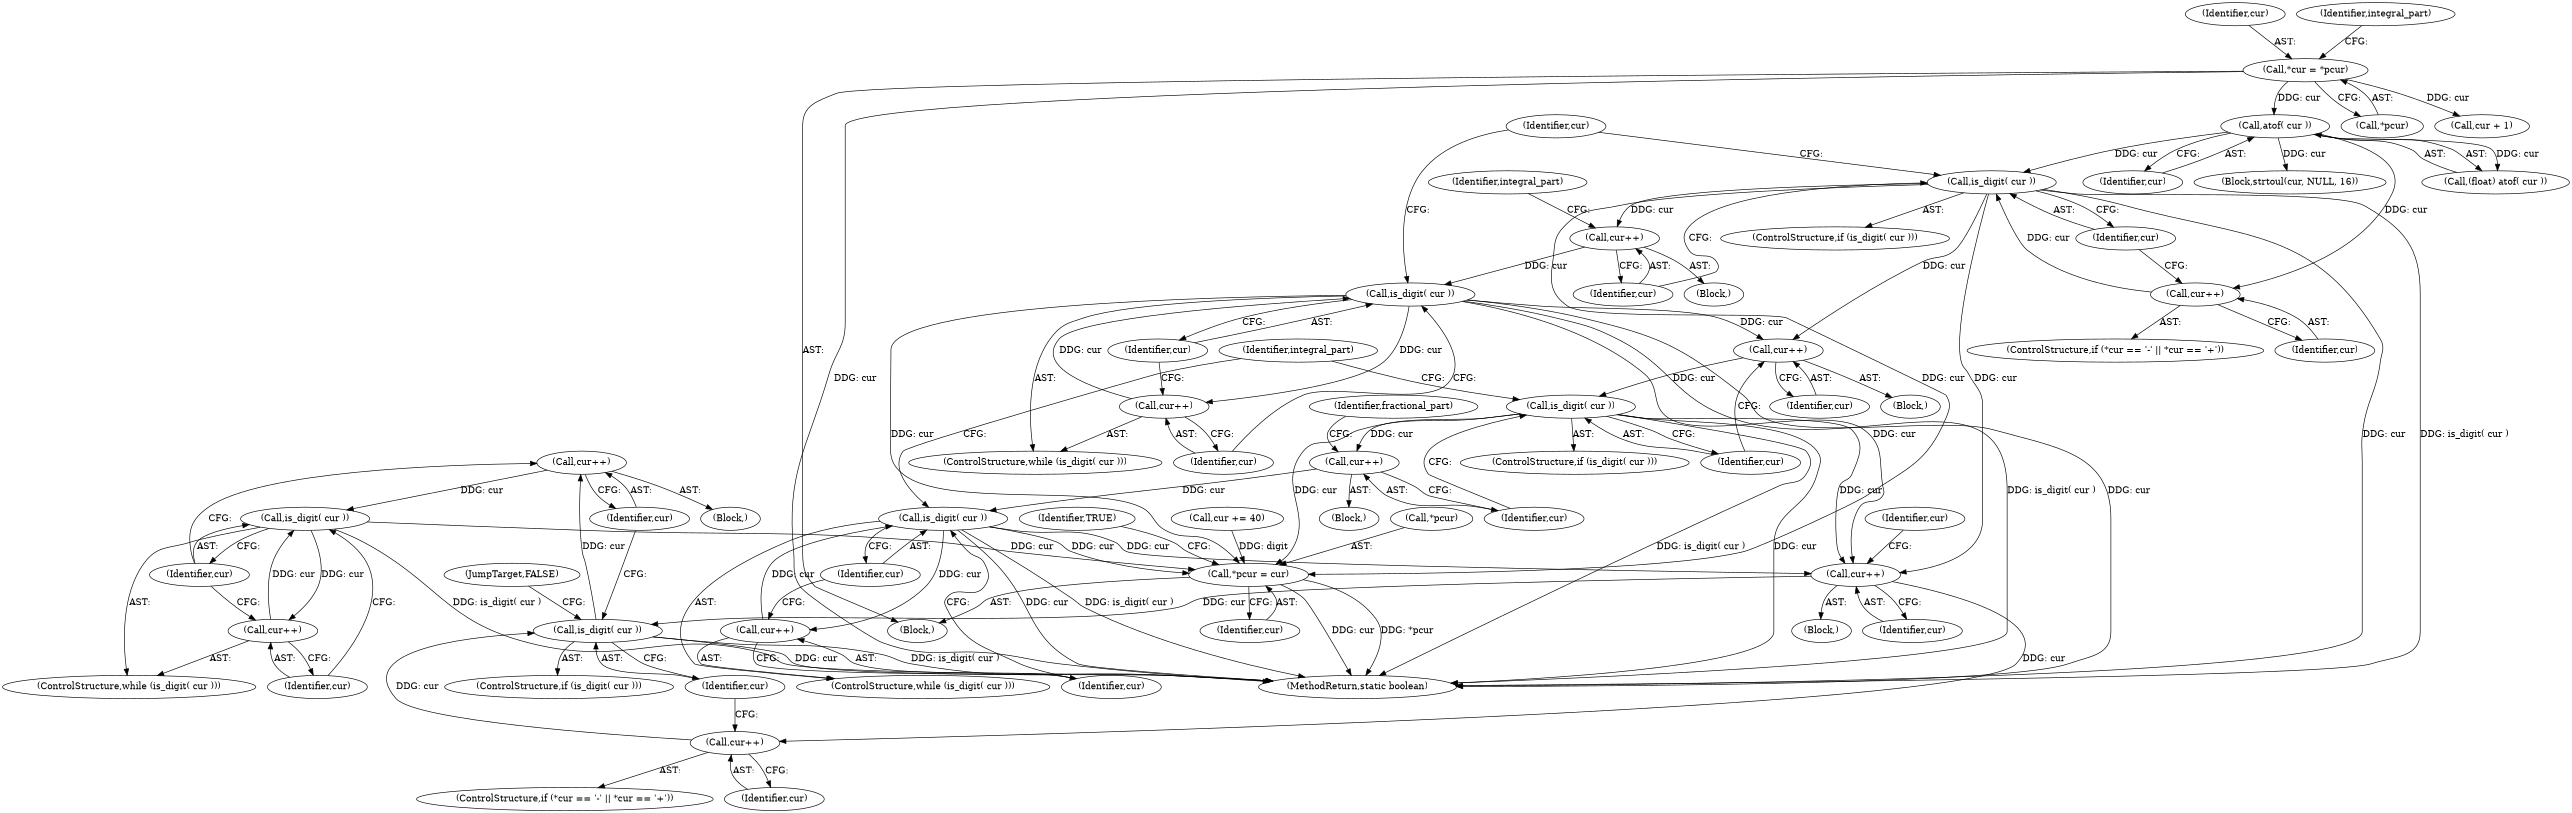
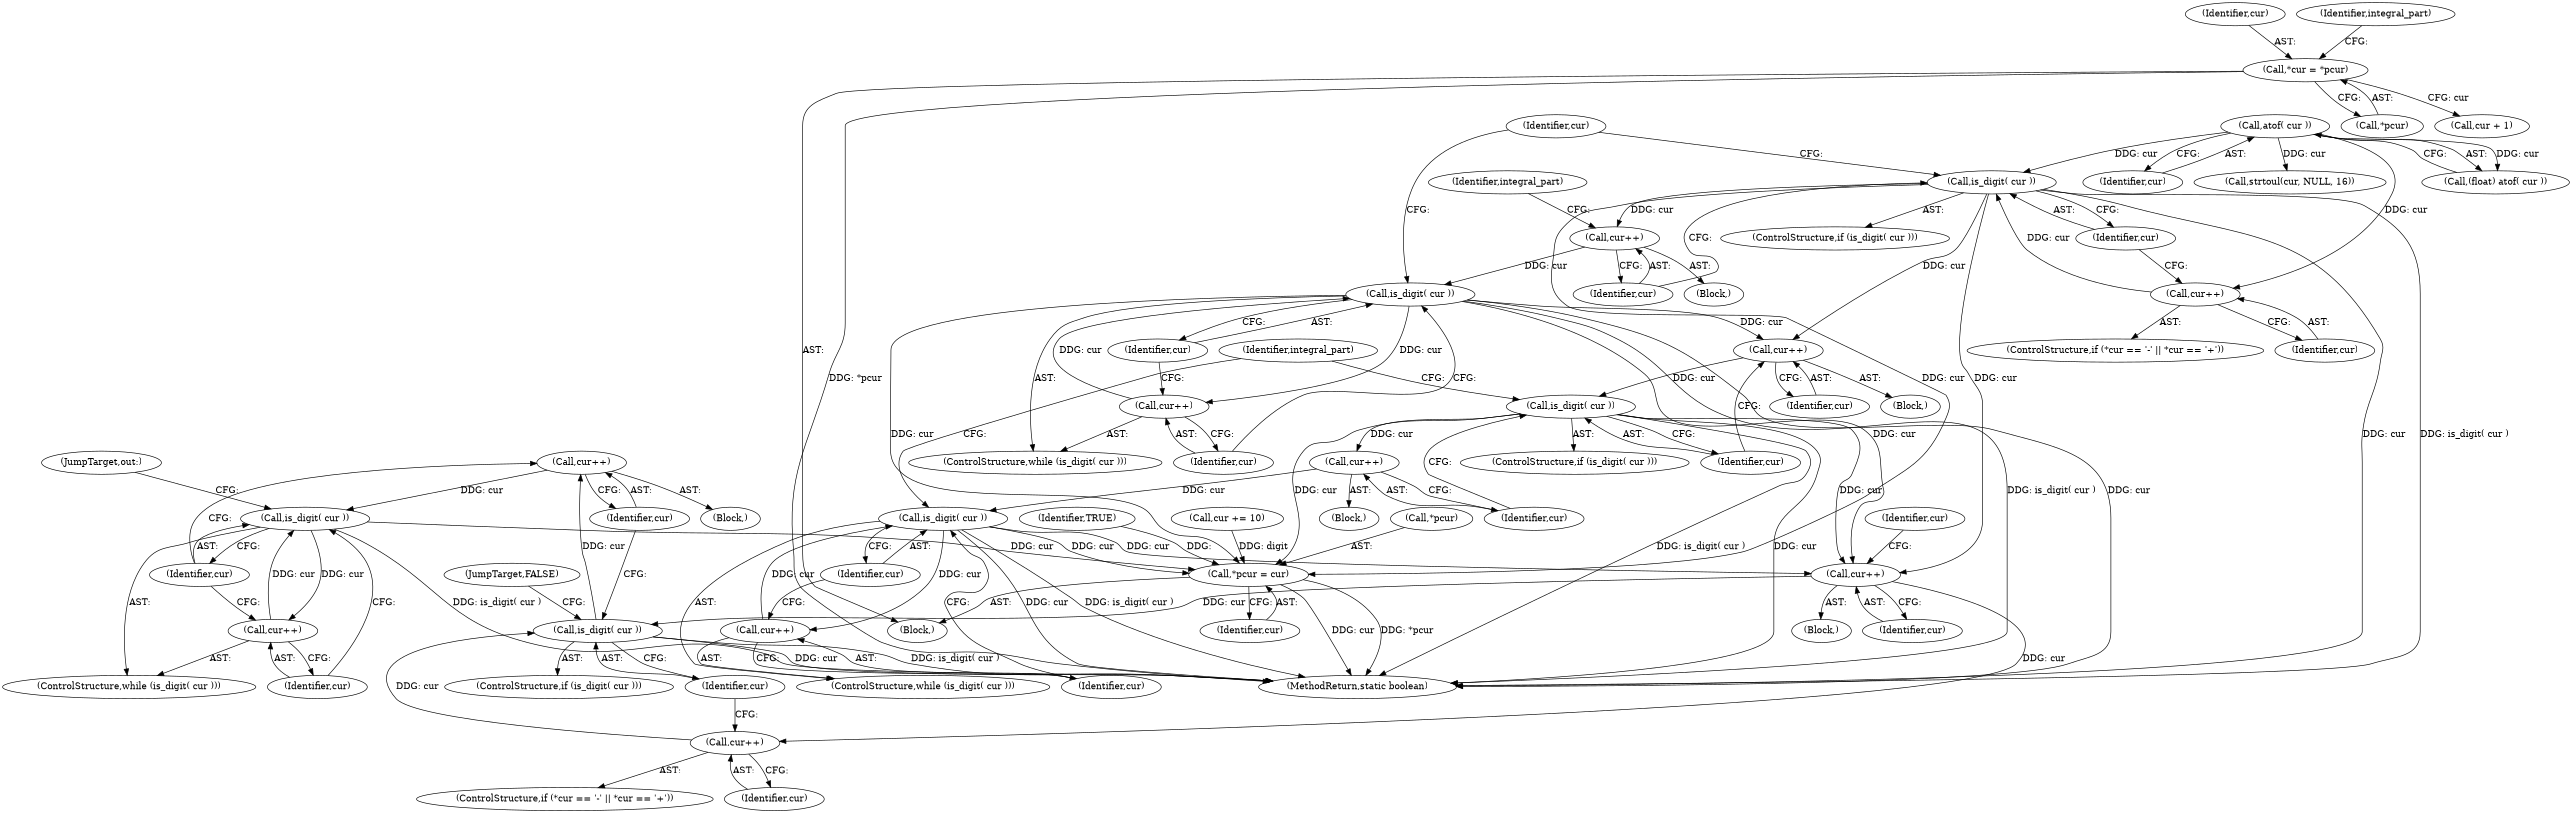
edge "(Call,*cur = *pcur)" -> "(Call,atof( cur ))": removed, label "DDG: cur"
edge "(Call,*cur = *pcur)" -> "(Call,cur + 1)": label "DDG: cur" -> "CFG: cur"
edge "(Call,(float) atof( cur ))" -> "(Call,atof( cur ))": label "AST: " -> "CFG: "
node "(Block,strtoul(cur, NULL, 16))": label "(Block,strtoul(cur, NULL, 16))" -> "(Call,strtoul(cur, NULL, 16))"
edge "(Call,*cur = *pcur)" -> "(MethodReturn,static boolean)": label "DDG: cur" -> "DDG: *pcur"
node "(Identifier,fractional_part)": removed
node "(JumpTarget,out:)": added
node "(Call,cur += 40)": label "(Call,cur += 40)" -> "(Call,cur += 10)"
edge "(Identifier,TRUE)" -> "(Call,*pcur = cur)": label "CFG: " -> "DDG: "
